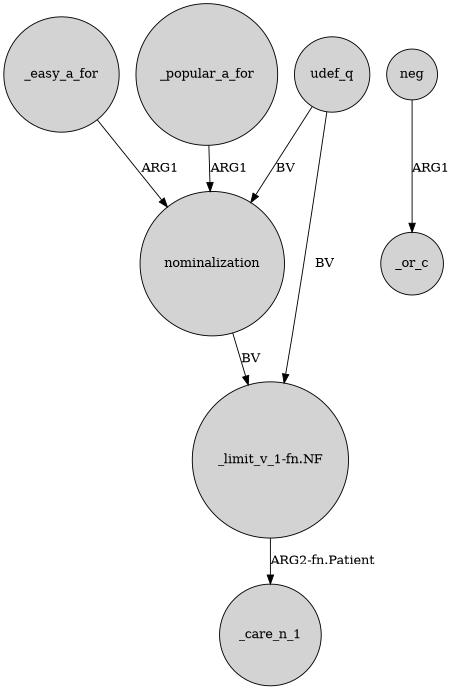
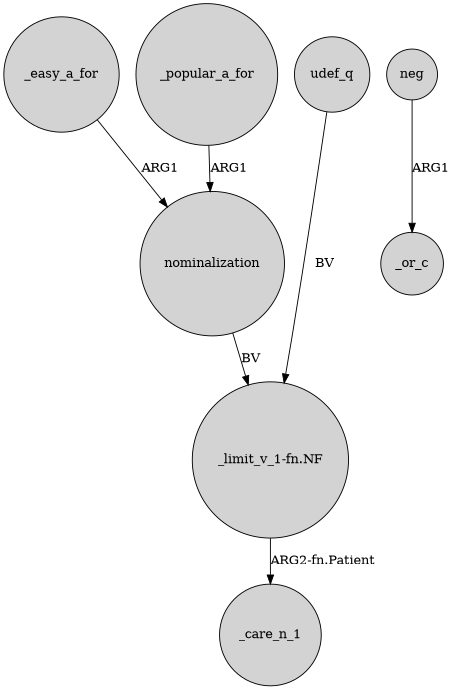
edge "udef_q" -> "nominalization": removed, label "BV"
